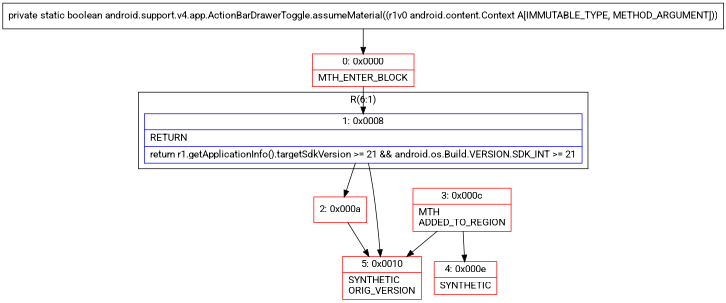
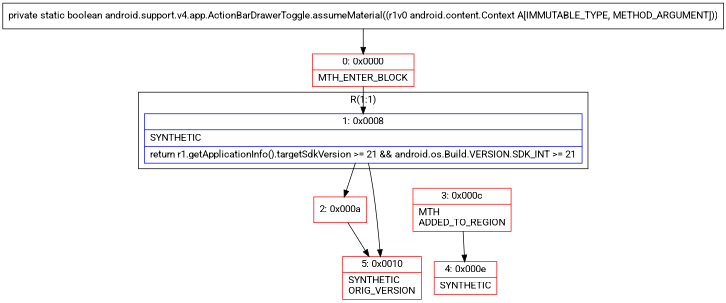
cluster "R(6:1)": label "R(6:1)" -> "R(1:1)"
node "1: 0x0008": text "RETURN" -> "SYNTHETIC"
edge "3: 0x000c" -> "5: 0x0010": removed
